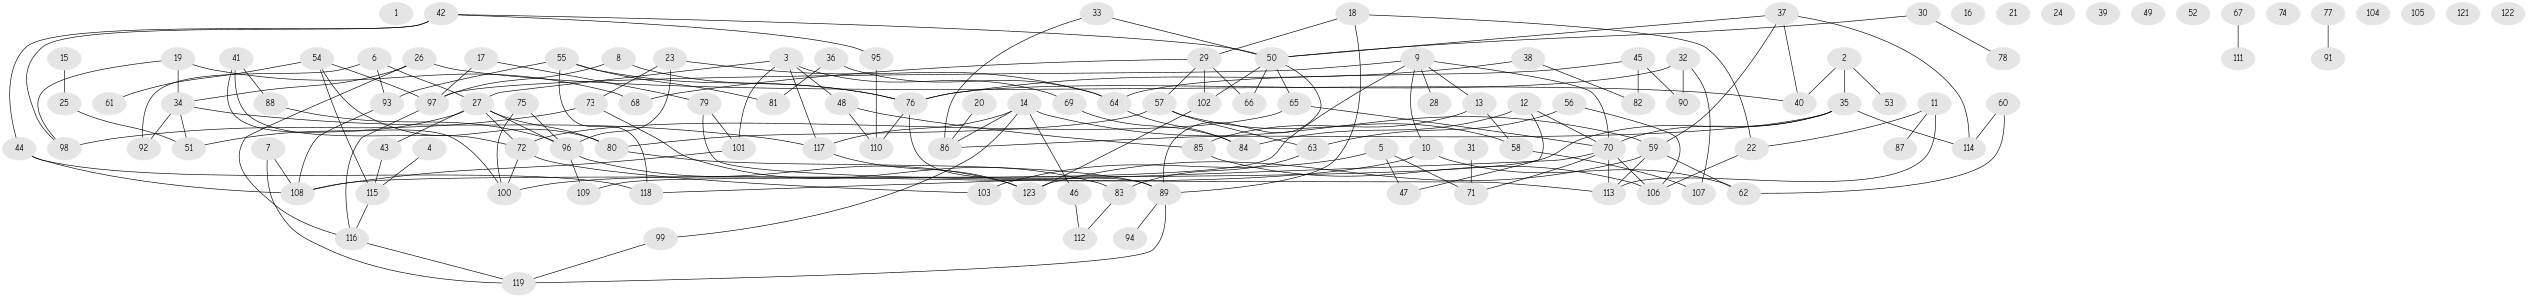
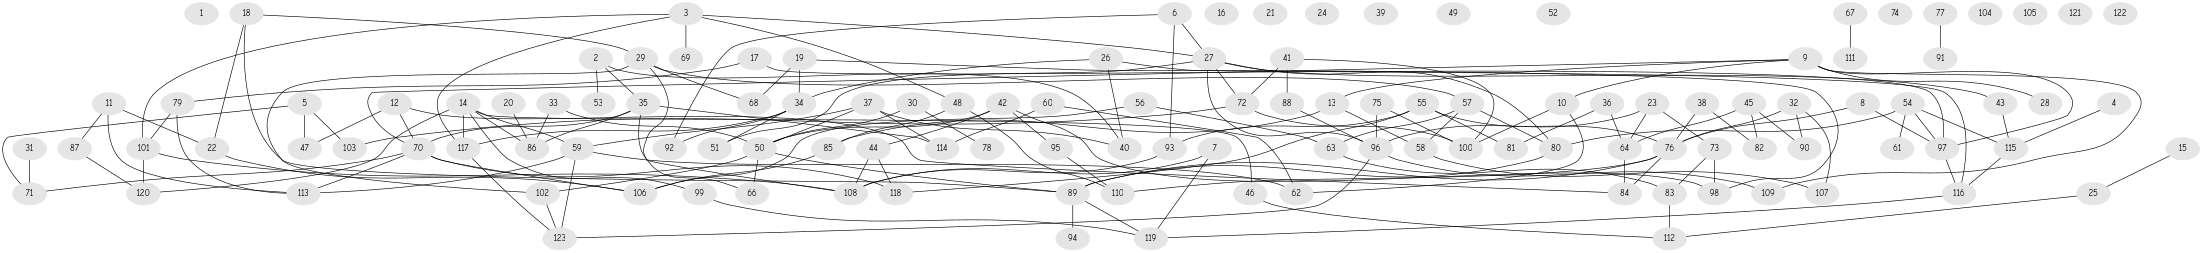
node "65": removed
edge "69" -- "84": now "76" -- "84"
edge "25" -- "51": now "25" -- "112"
node "120": added
